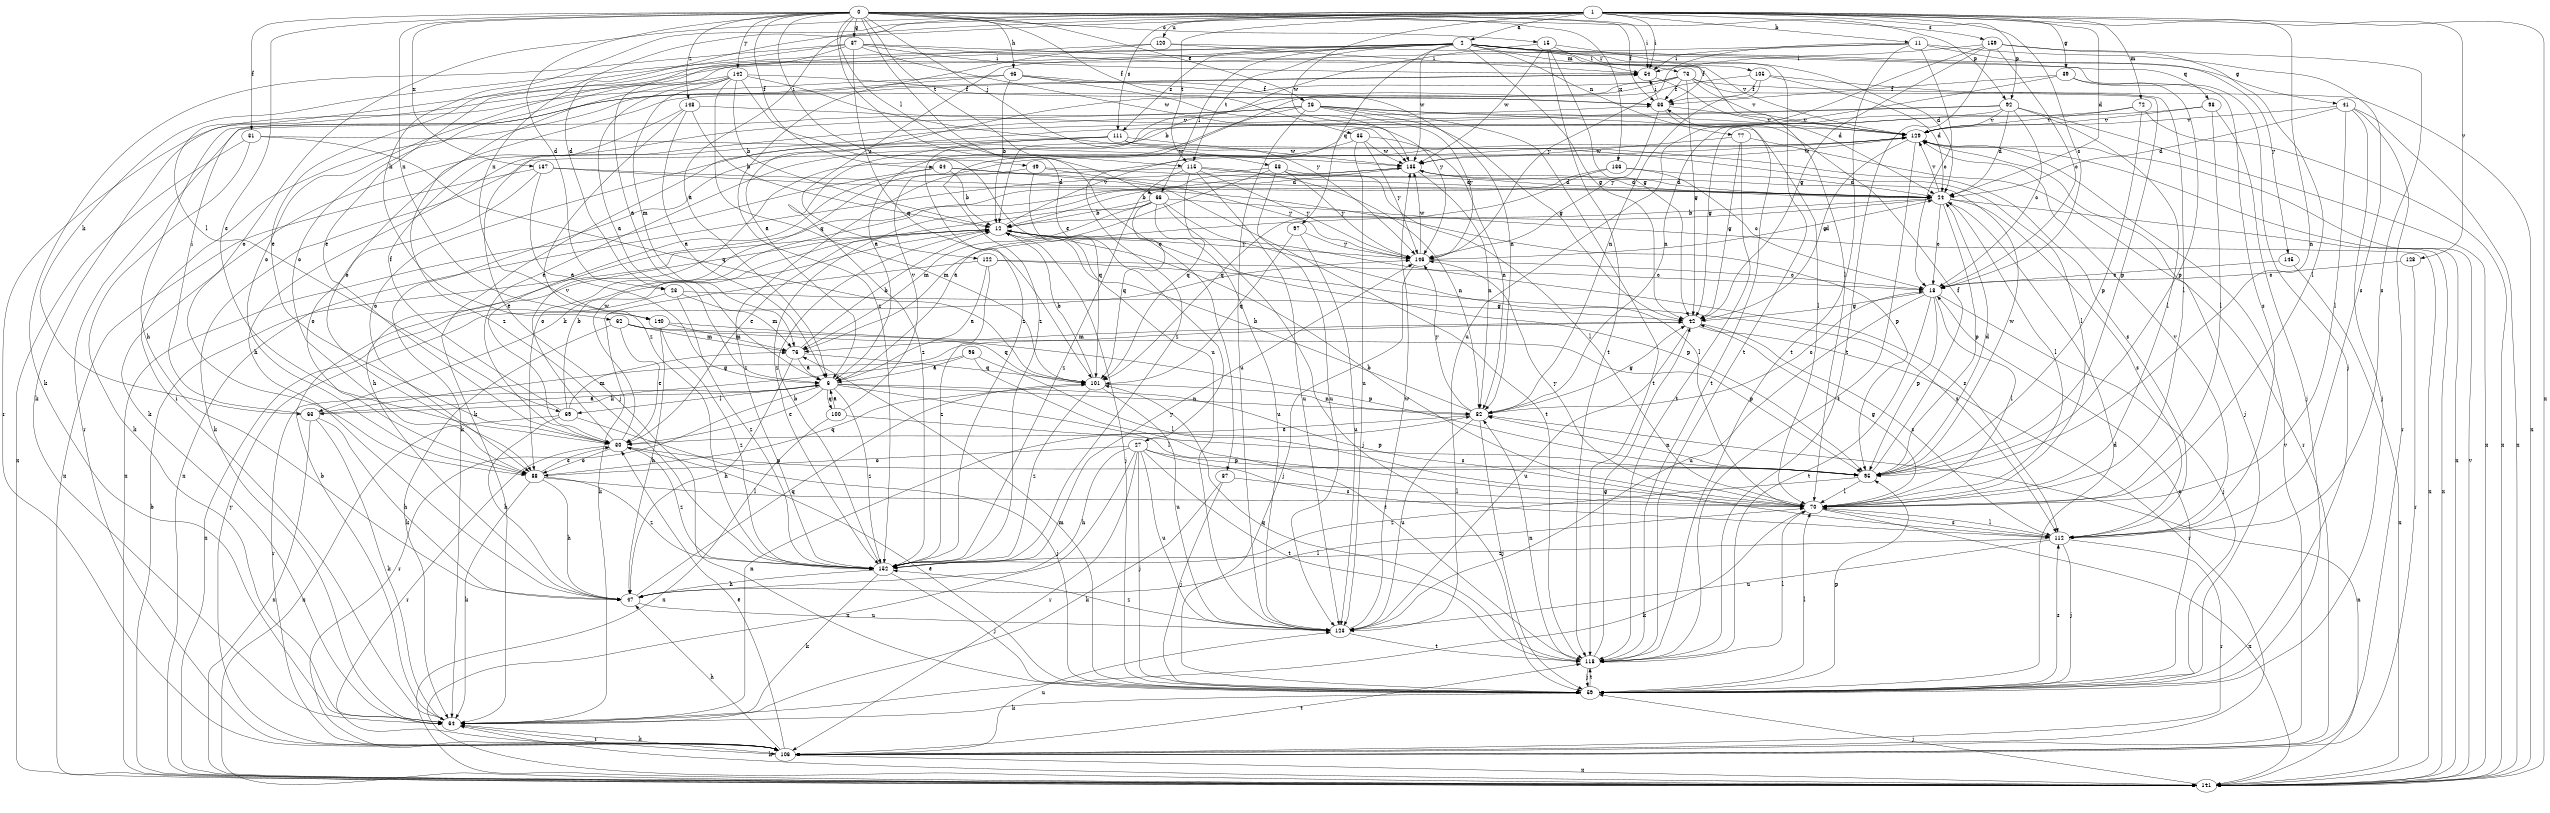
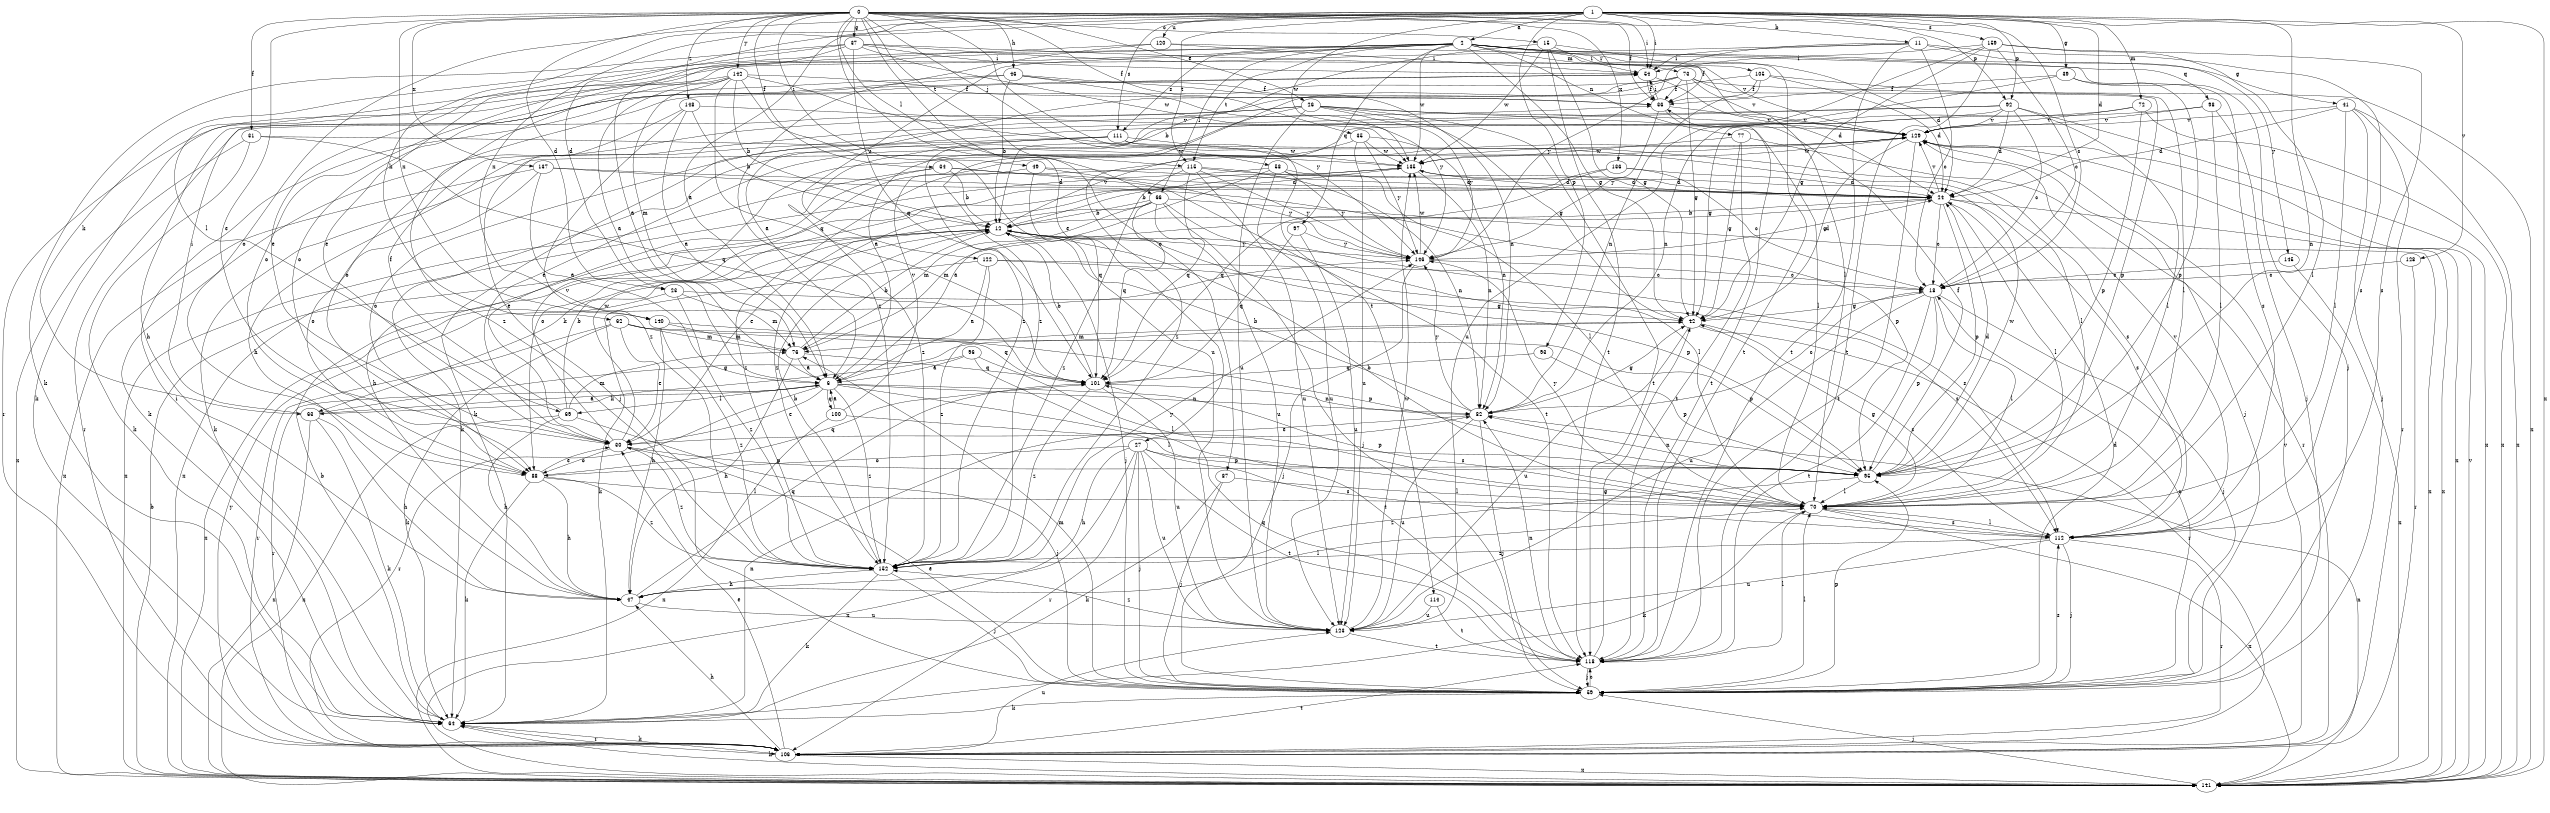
edge "54" -> "36": added, label "f"
node "93": added
node "114": added
edge "59" -> "118": label "t" -> "c"
edge "30" -> "106": now "62" -> "106"
